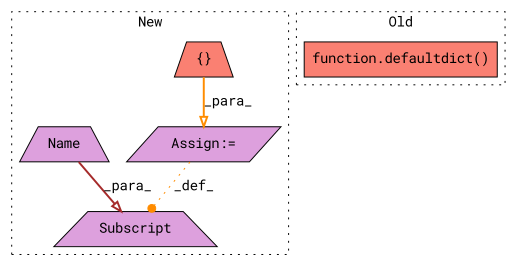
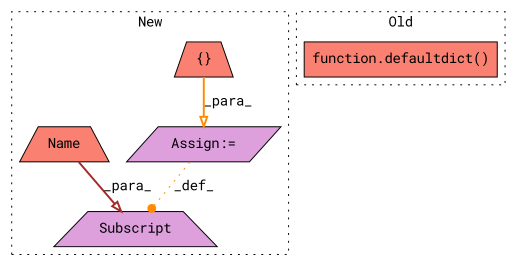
node "Name": fillcolor plum -> salmon
